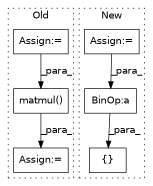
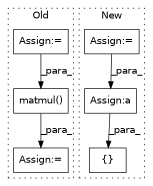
node "BinOp:a": label "BinOp:a" -> "Assign:a"
